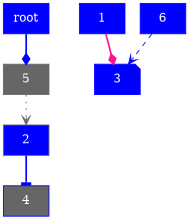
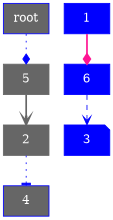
node "root": fillcolor blue -> gray40
edge "root" -> "5": style bold -> dotted
edge "1" -> "3": now "1" -> "6"
edge "5" -> "2": style dotted -> bold
node "2": fillcolor blue -> gray40
edge "2" -> "4": style bold -> dotted
